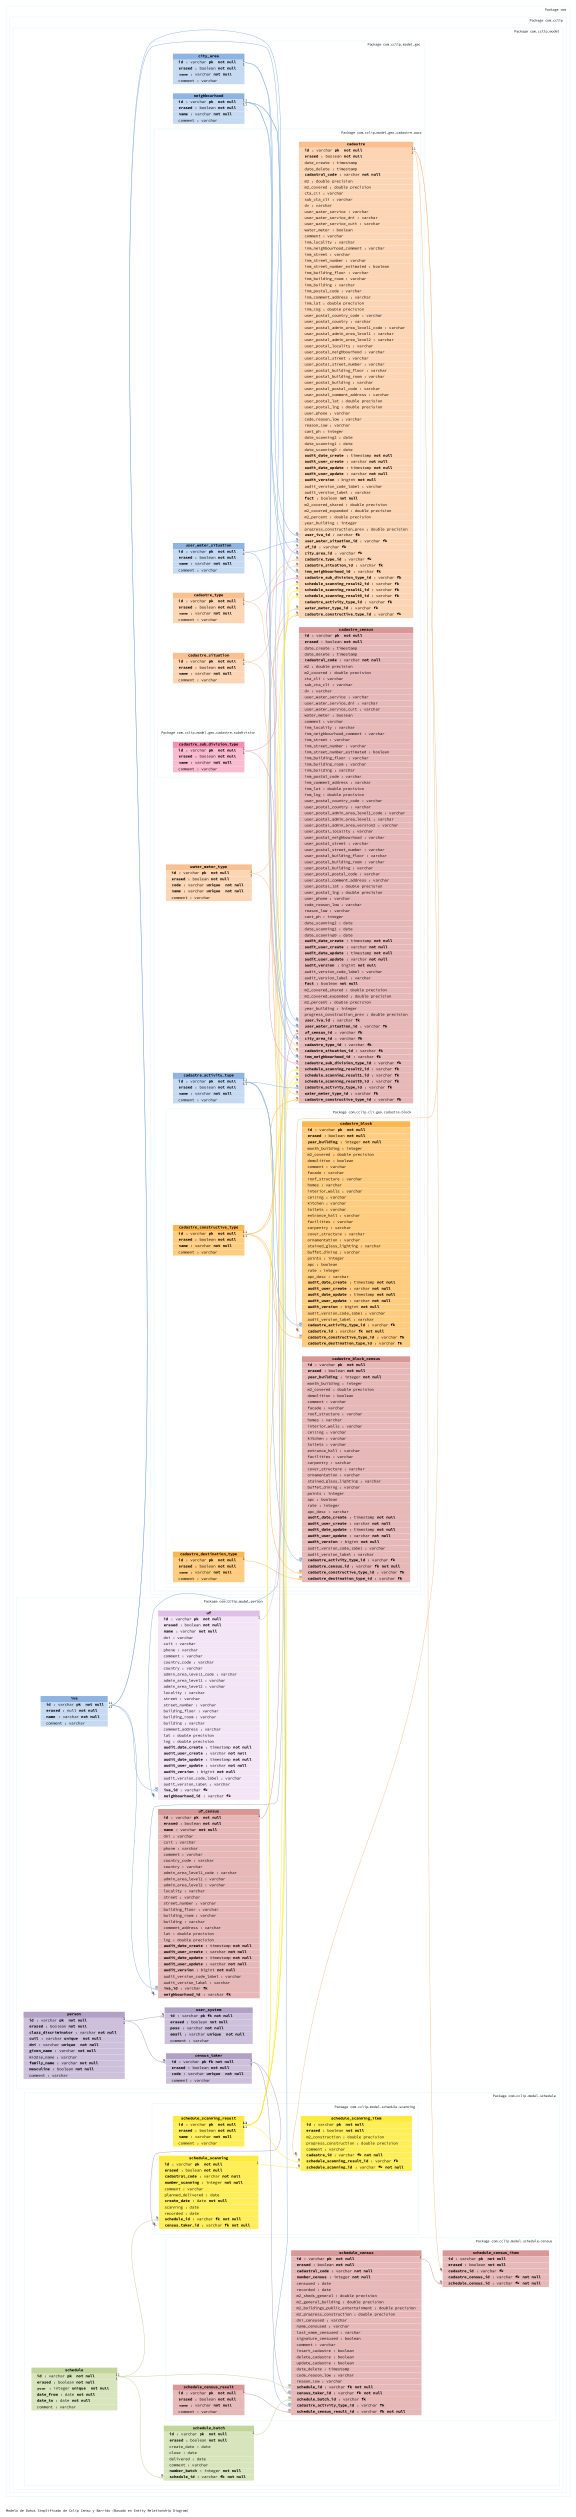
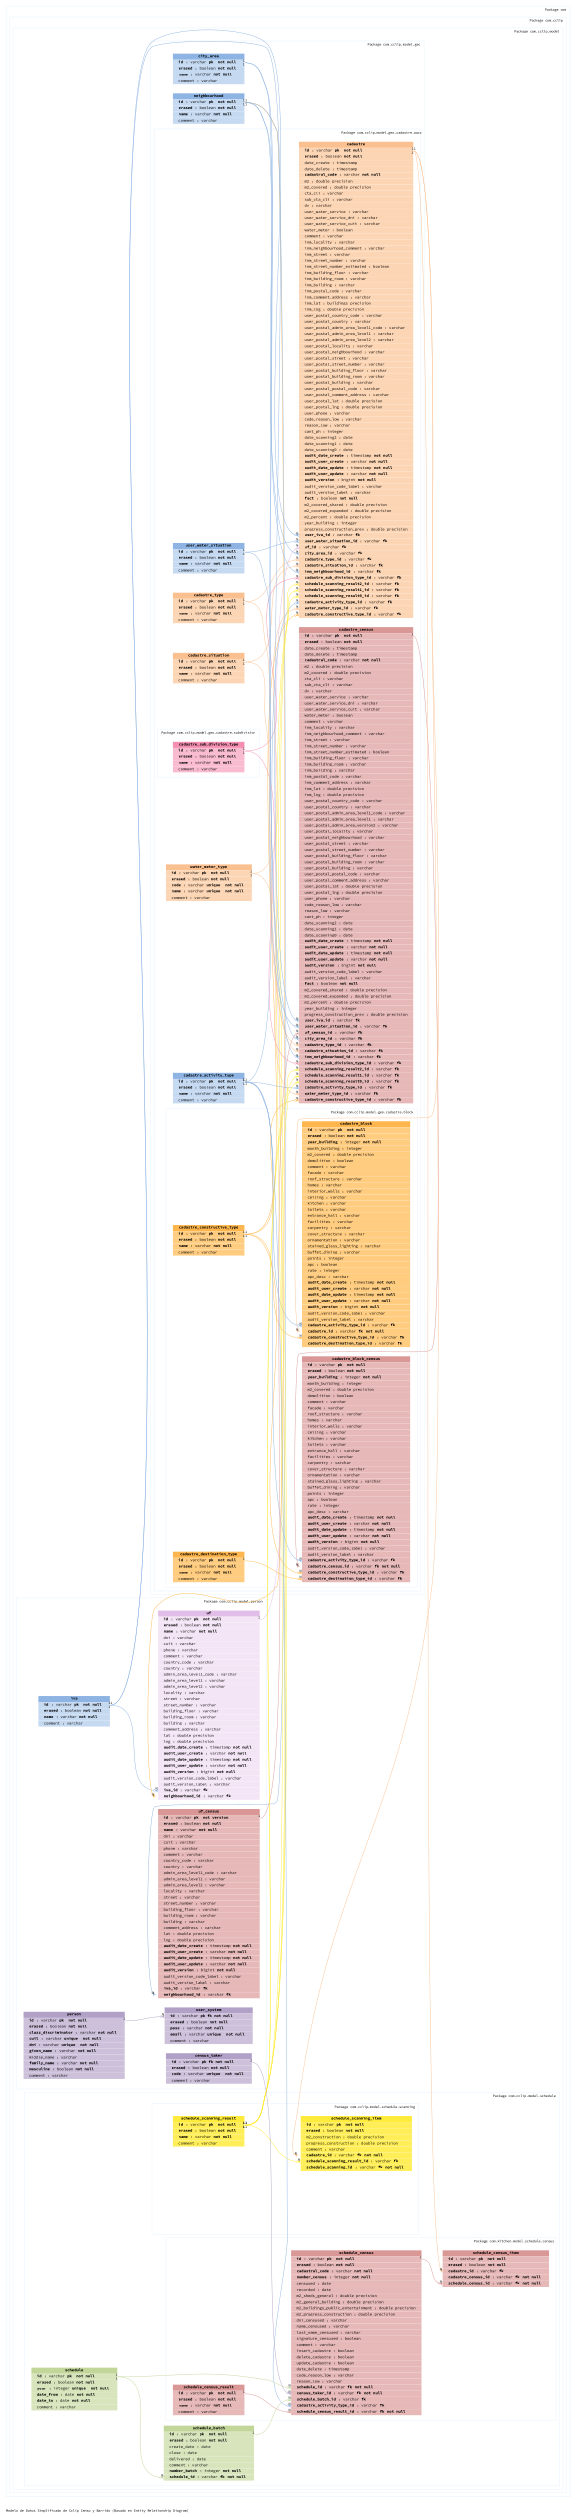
node "cadastre": text "inm_lat : double precision" -> "inm_lat : buildings precision"
edge "cadastre_activity_type" -> "cadastre": added
edge "neighbourhood" -> "uf": color #8db4e3 -> #ffb74d
cluster "Package com.cclip.cli.geo.cadastre.block": label "Package com.cclip.cli.geo.cadastre.block" -> "Package com.cclip.model.geo.cadastre.block"
edge "cadastre_census" -> "cadastre_block_census": added
node "iva": text ": null" -> ": boolean"
node "uf_census": text "pk  not null" -> "pk  not version"
edge "iva" -> "uf_census": removed
edge "person" -> "census_taker": removed
node "schedule_scanning": removed
cluster "Package com.cclip.model.schedule.census": label "Package com.cclip.model.schedule.census" -> "Package com.kitchen.model.schedule.census"
